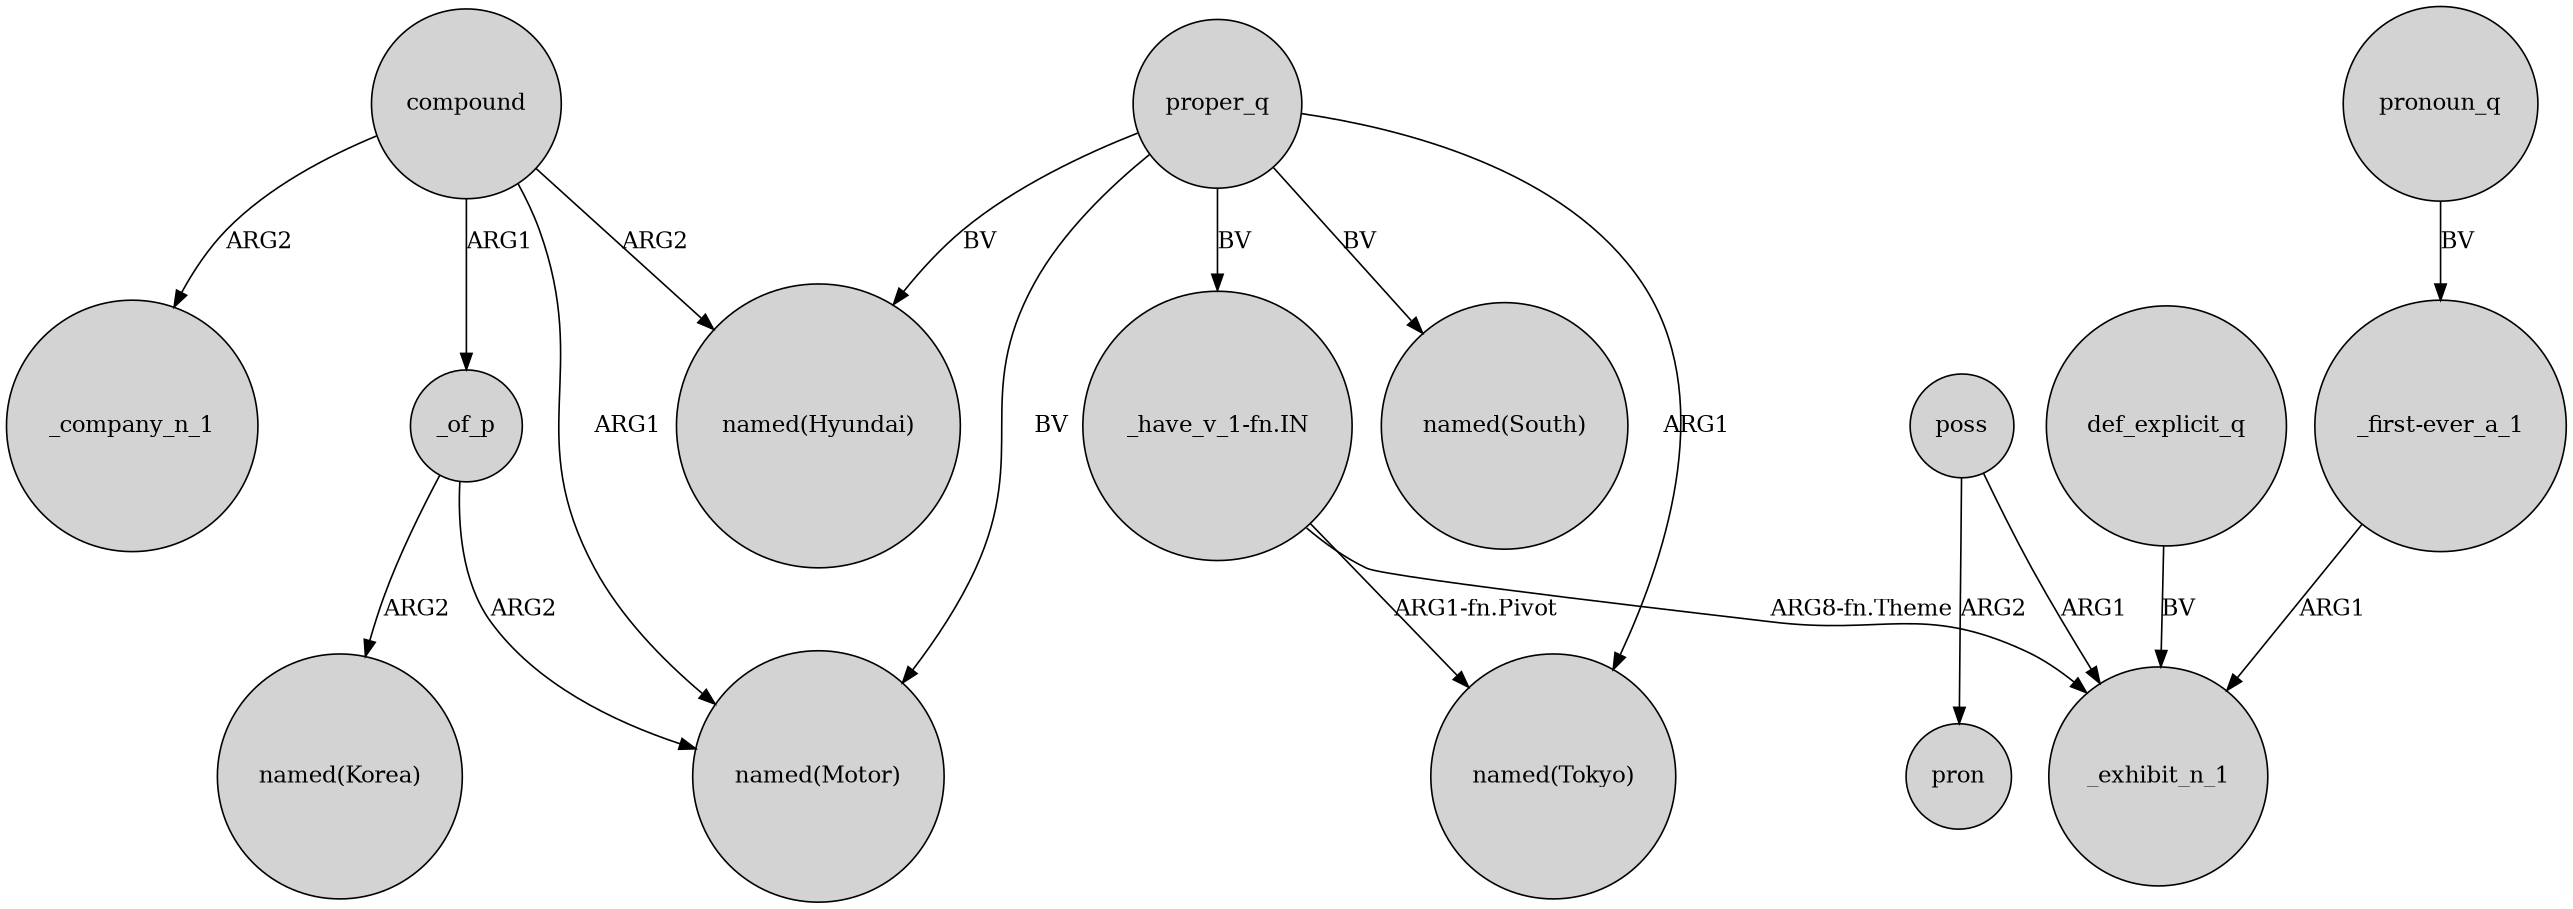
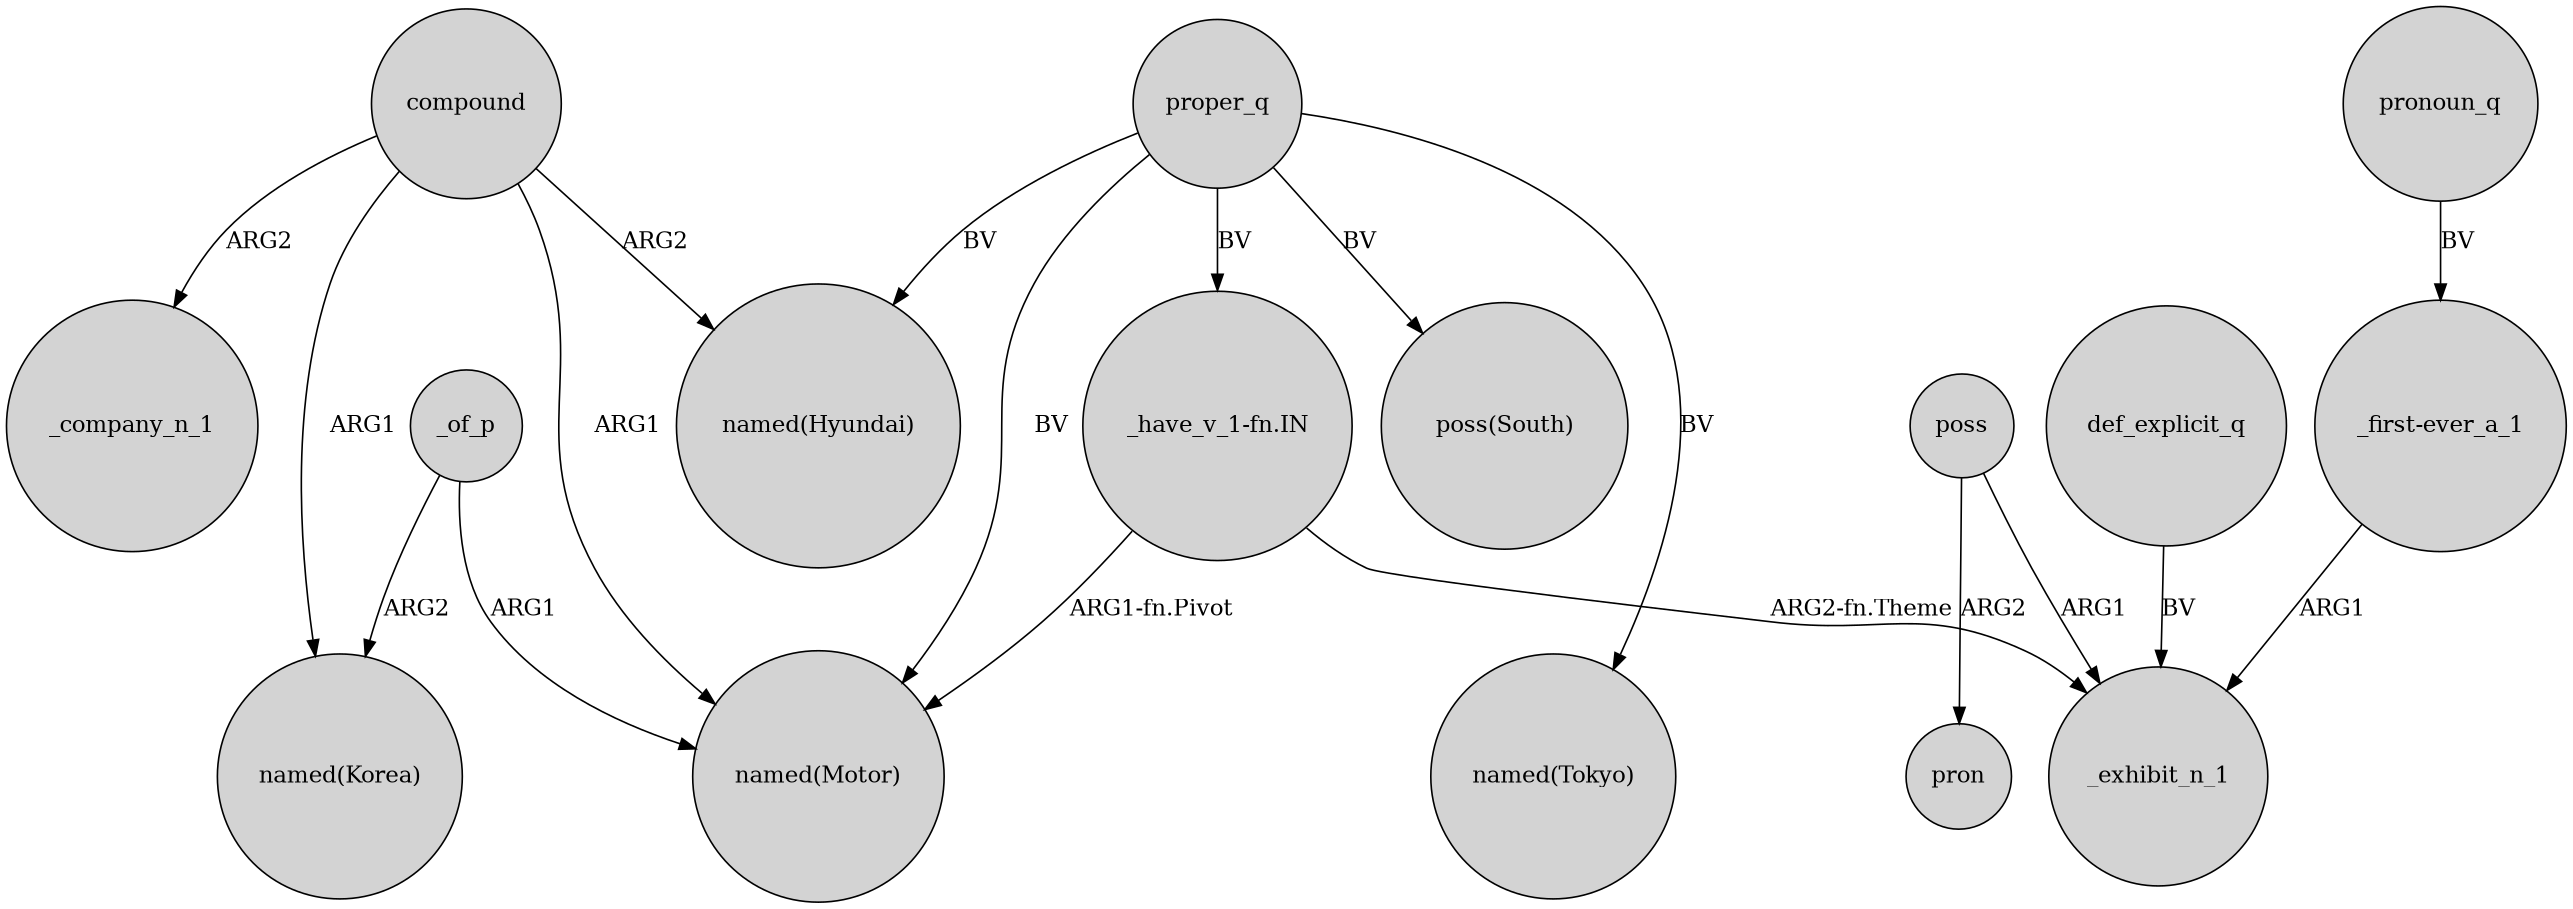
edge "compound" -> "_of_p": now "compound" -> "named(Korea)"
node "named(South)": label "named(South)" -> "poss(South)"
edge "proper_q" -> "named(Tokyo)": label "ARG1" -> "BV"
edge "_have_v_1-fn.IN" -> "named(Tokyo)": now "_have_v_1-fn.IN" -> "named(Motor)"
edge "_of_p" -> "named(Motor)": label "ARG2" -> "ARG1"
edge "_have_v_1-fn.IN" -> "_exhibit_n_1": label "ARG8-fn.Theme" -> "ARG2-fn.Theme"
